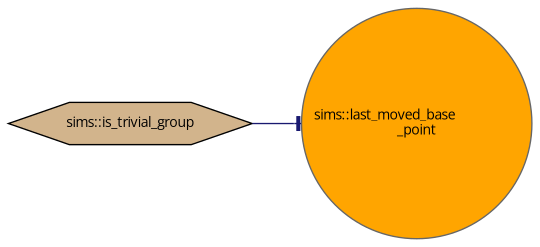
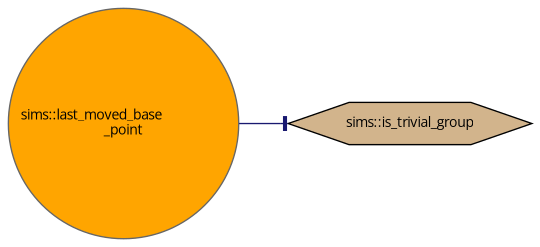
edge "sims::is_trivial_group" -> "sims::last_moved_base _point": reversed
